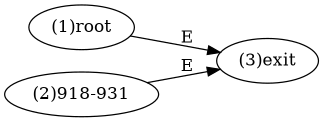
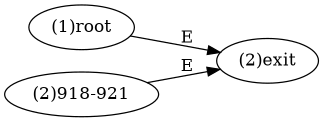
node "(3)exit": label "(3)exit" -> "(2)exit"
node "(2)918-931": label "(2)918-931" -> "(2)918-921"
